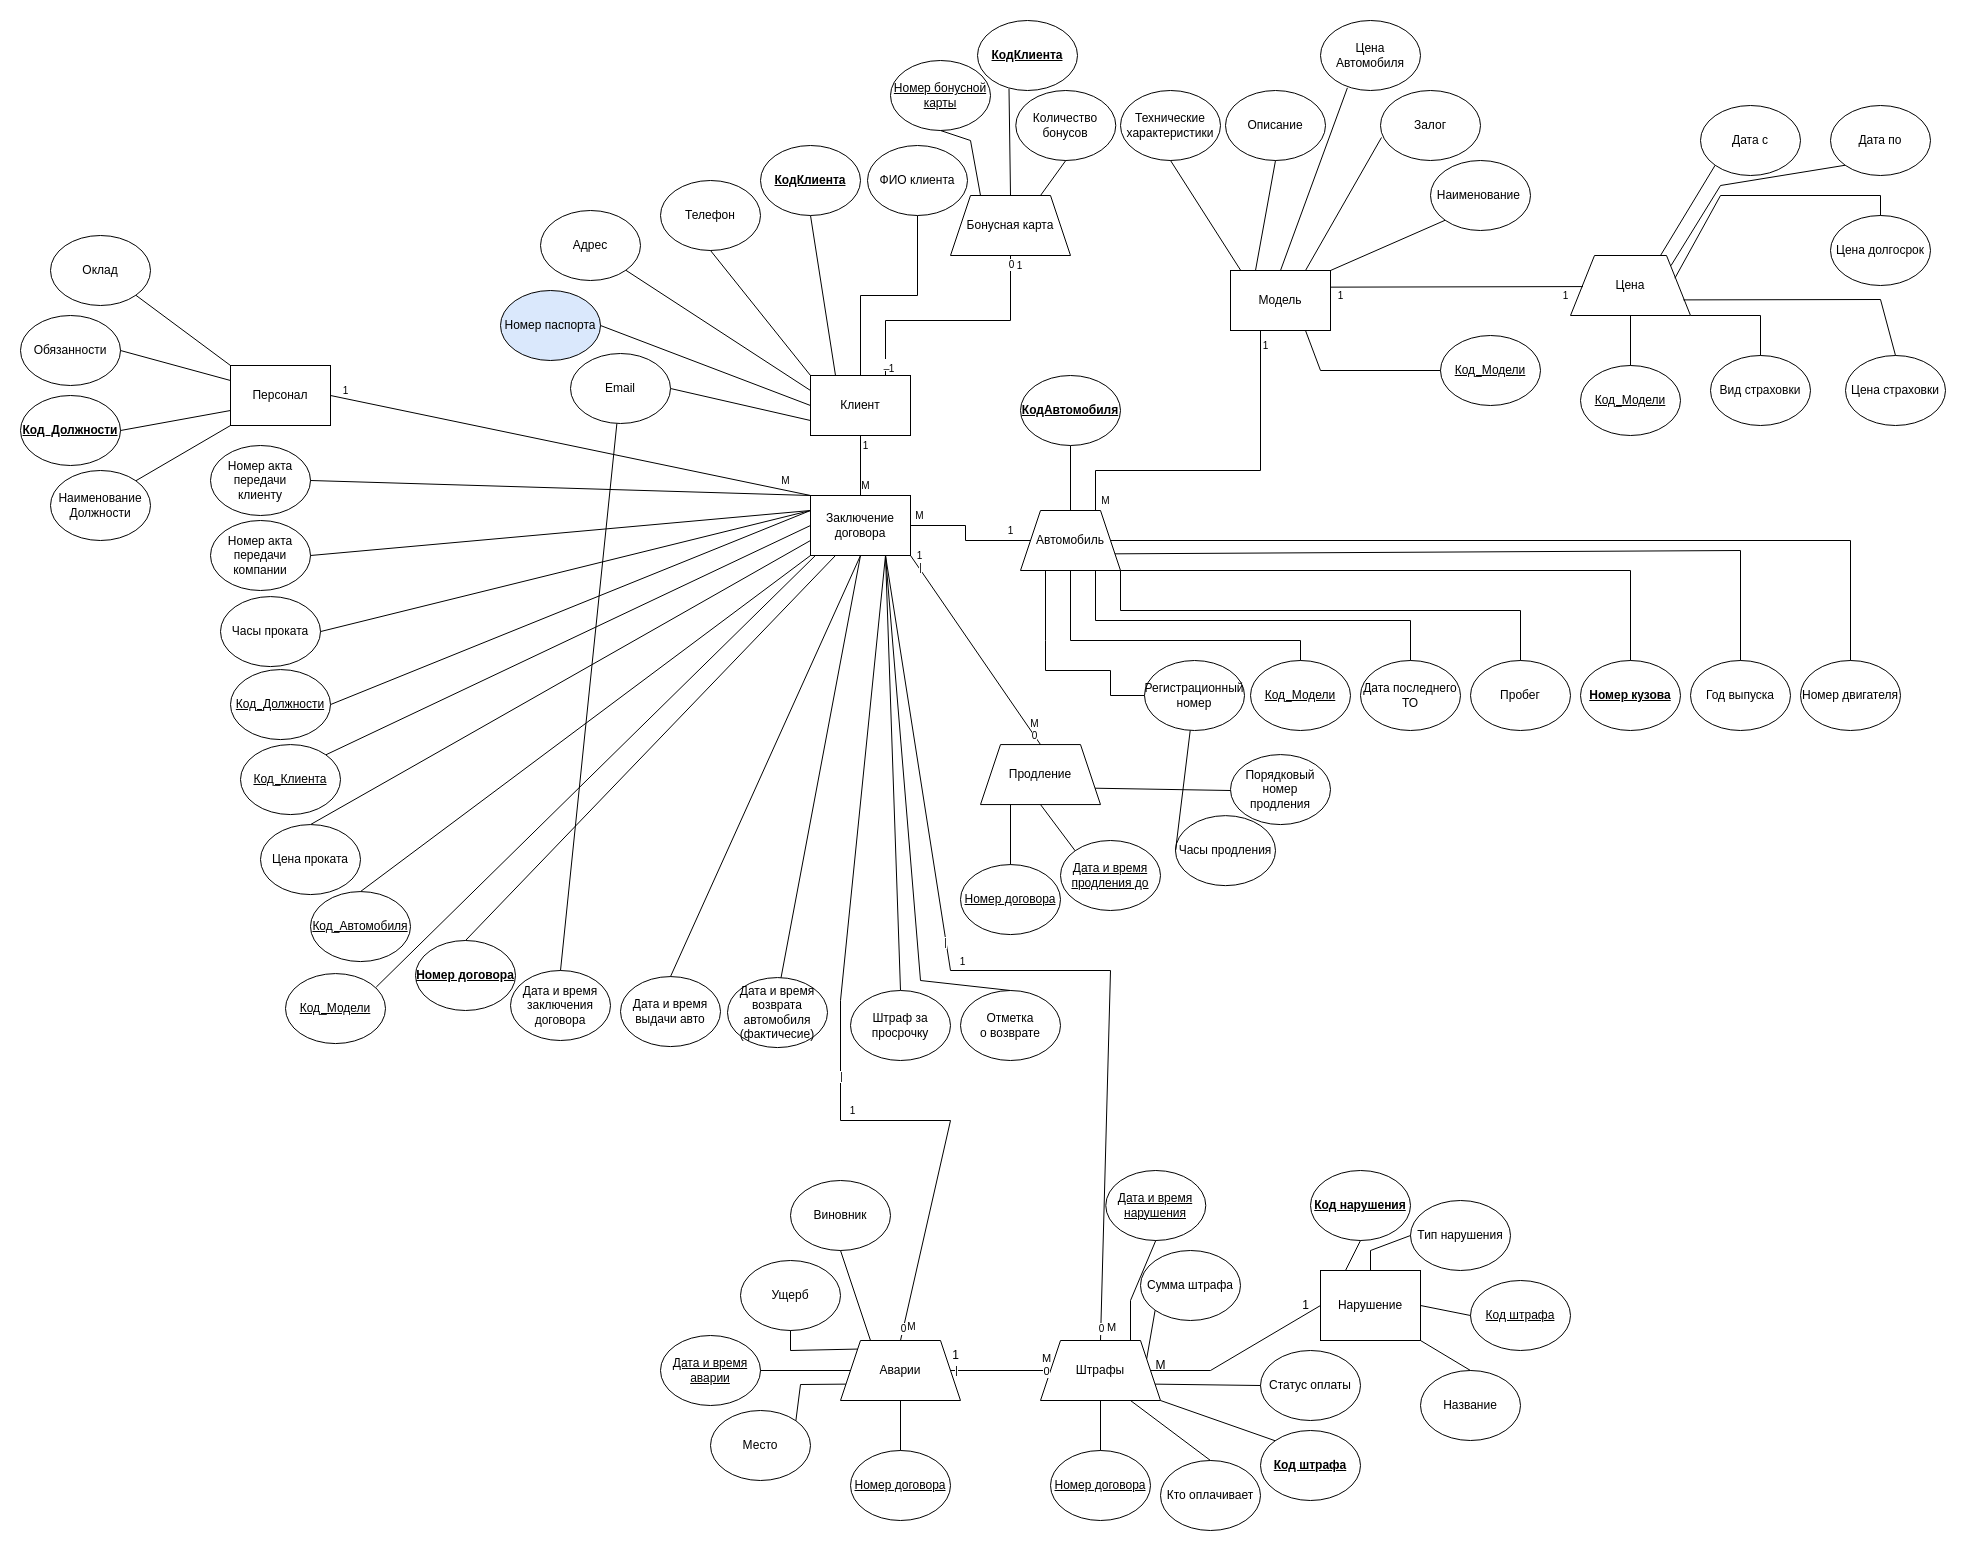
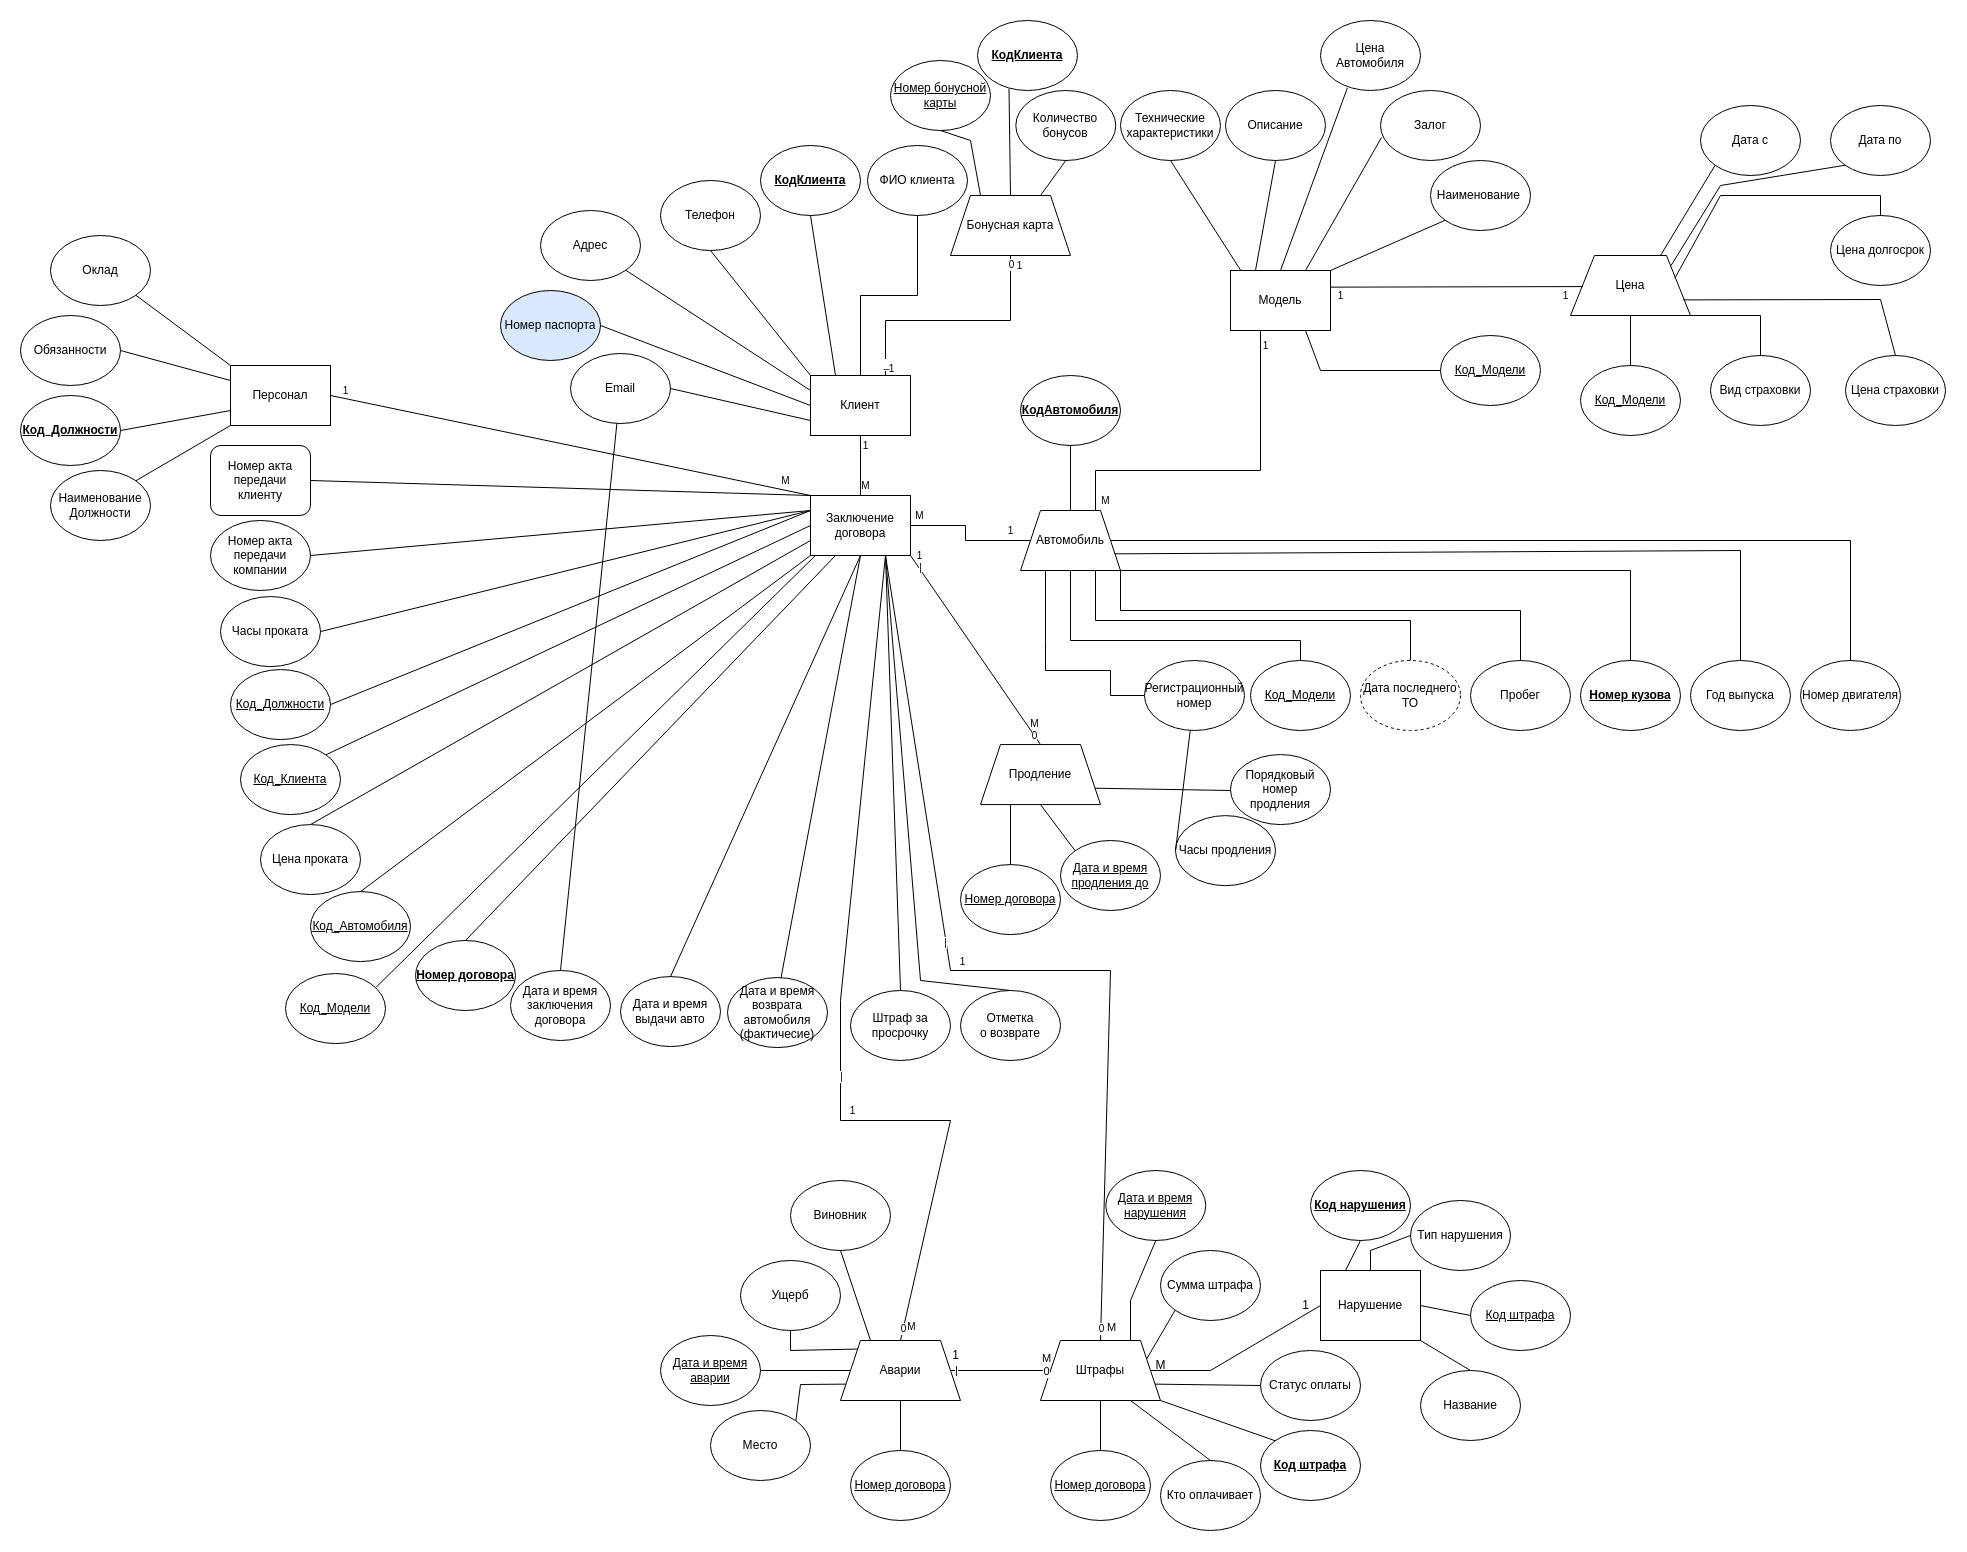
node "Номер акта передачи клиенту": shape ellipse -> rounded rectangle
node "Дата последнего ТО": style solid -> dashed
node "Сумма штрафа": moved (1191, 1286) -> (1211, 1286)
